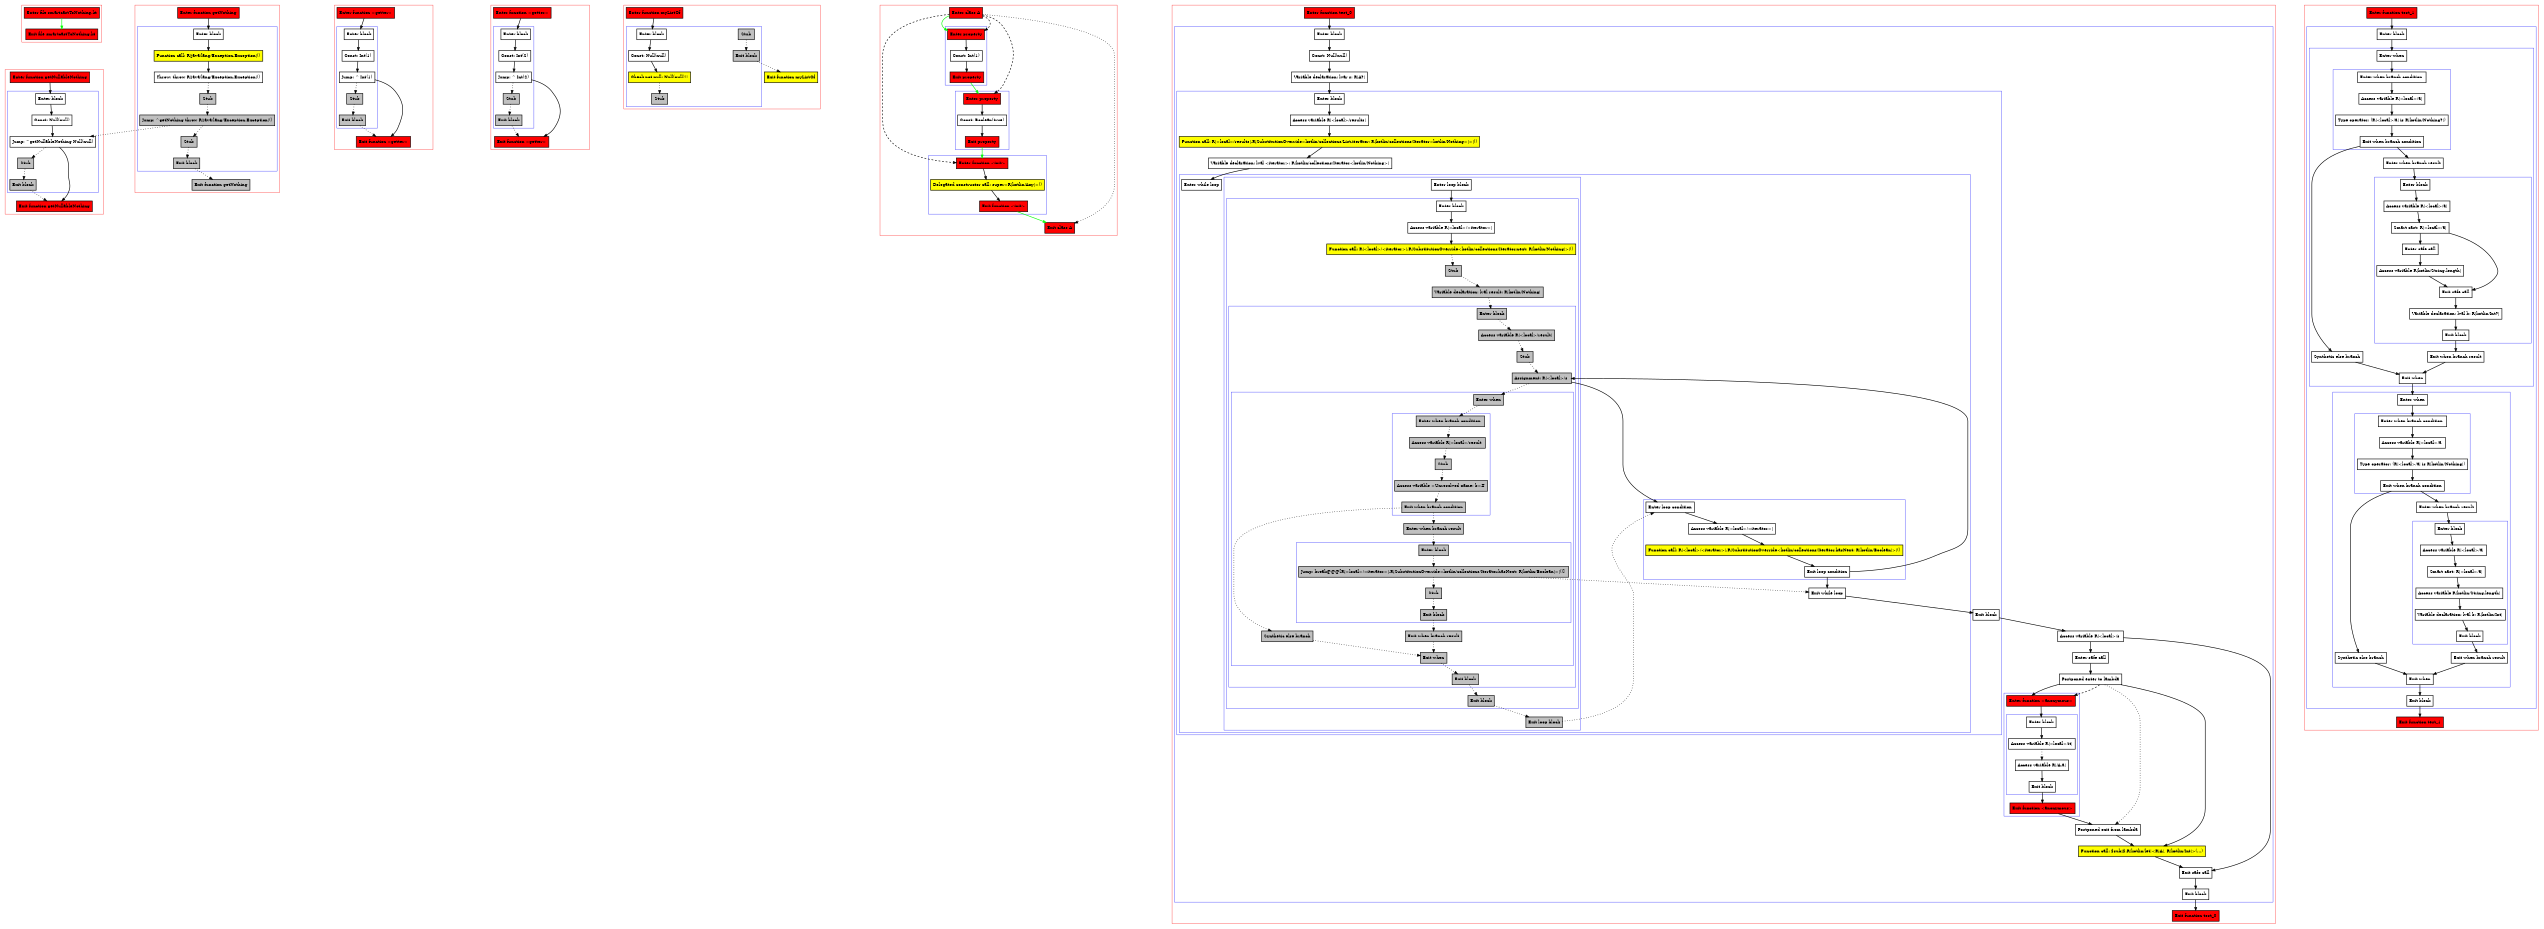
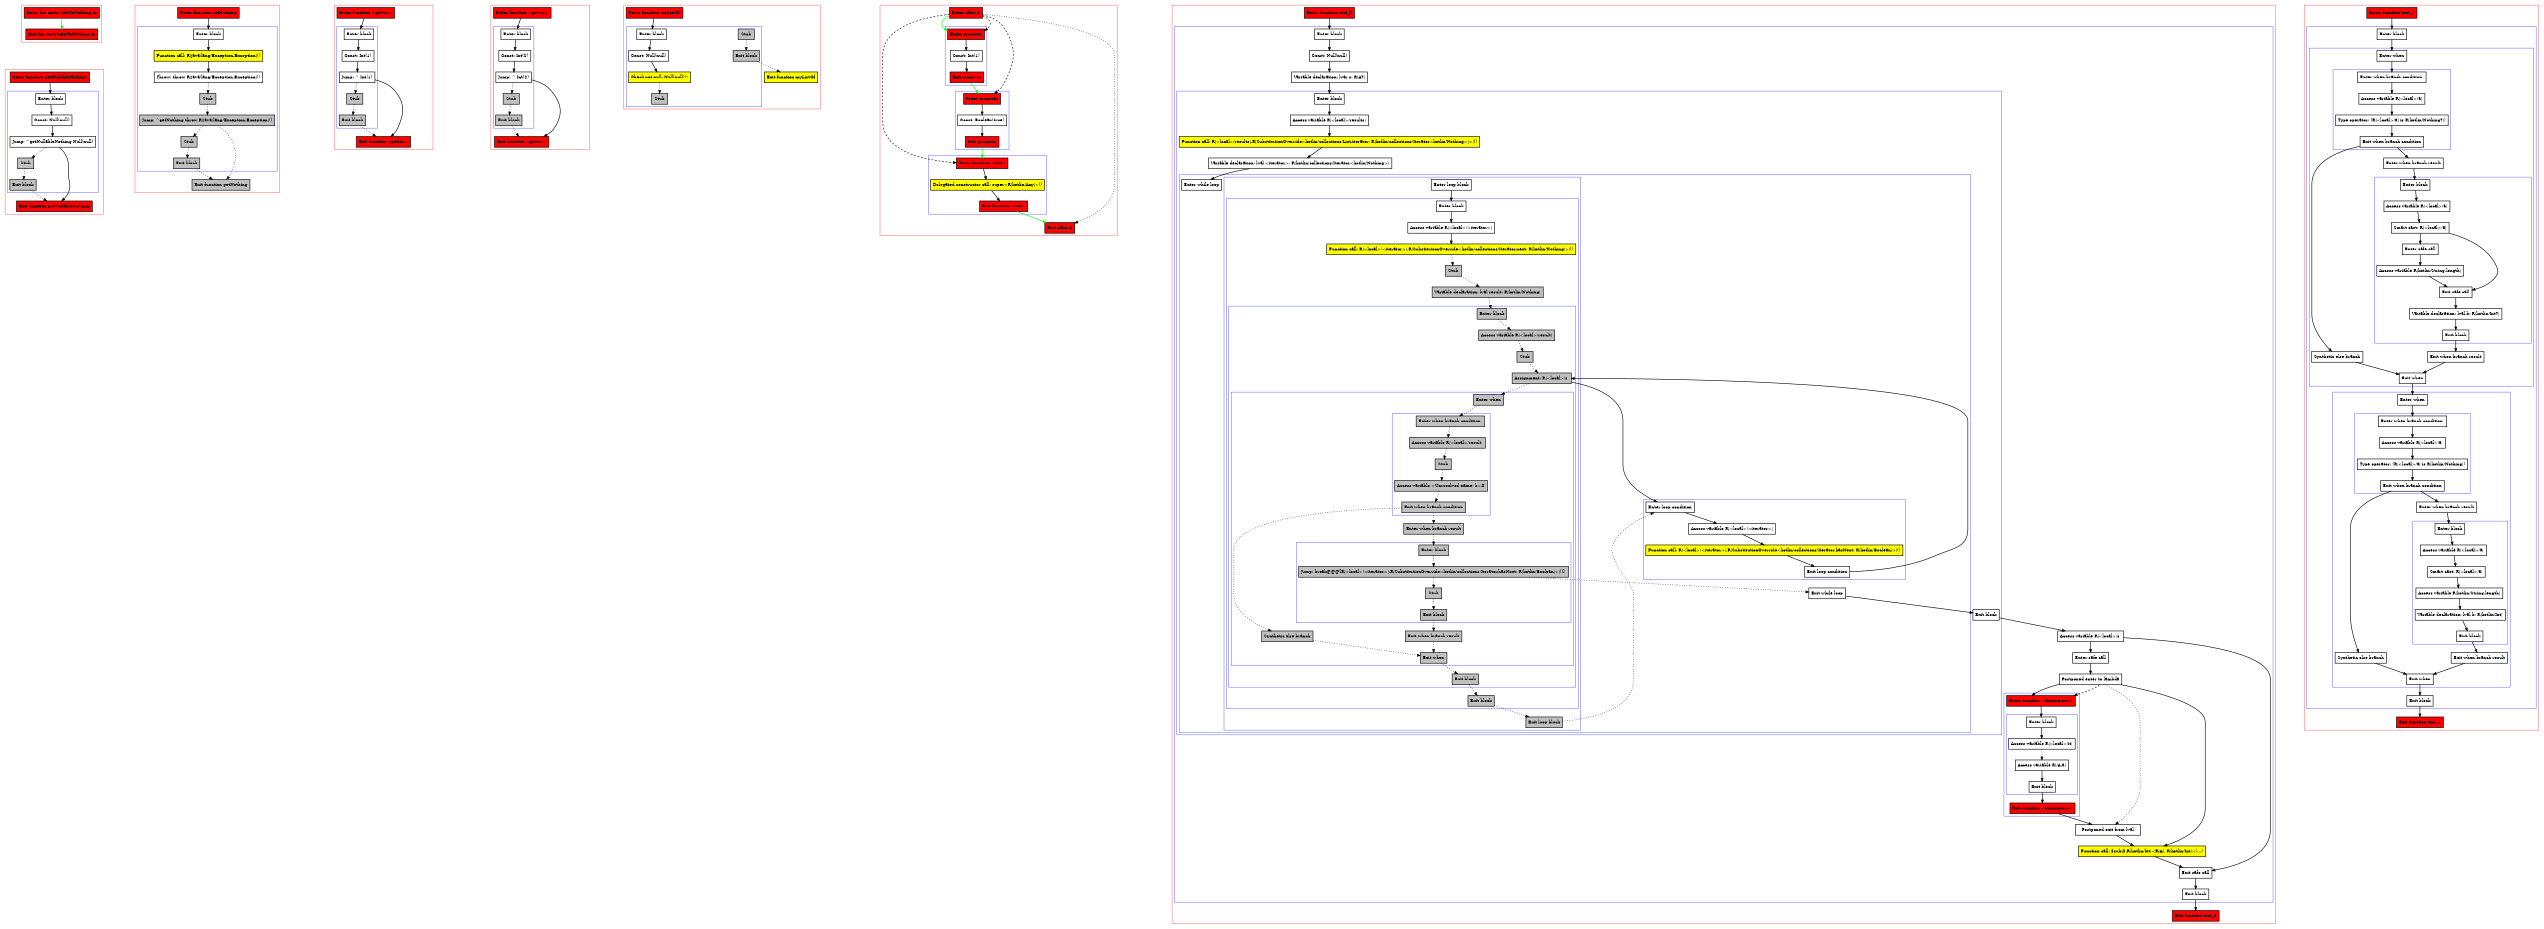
edge "Jump: ^getNothing throw R|java/lang/Exception.Exception|()" -> "Jump: ^getNullableNothing Null(null)": now "Jump: ^getNothing throw R|java/lang/Exception.Exception|()" -> "Exit function getNothing"
edge "Exit loop condition" -> "Exit while loop": removed
node "Postponed exit from lambda": label "Postponed exit from lambda" -> "Postponed exit from lval"
